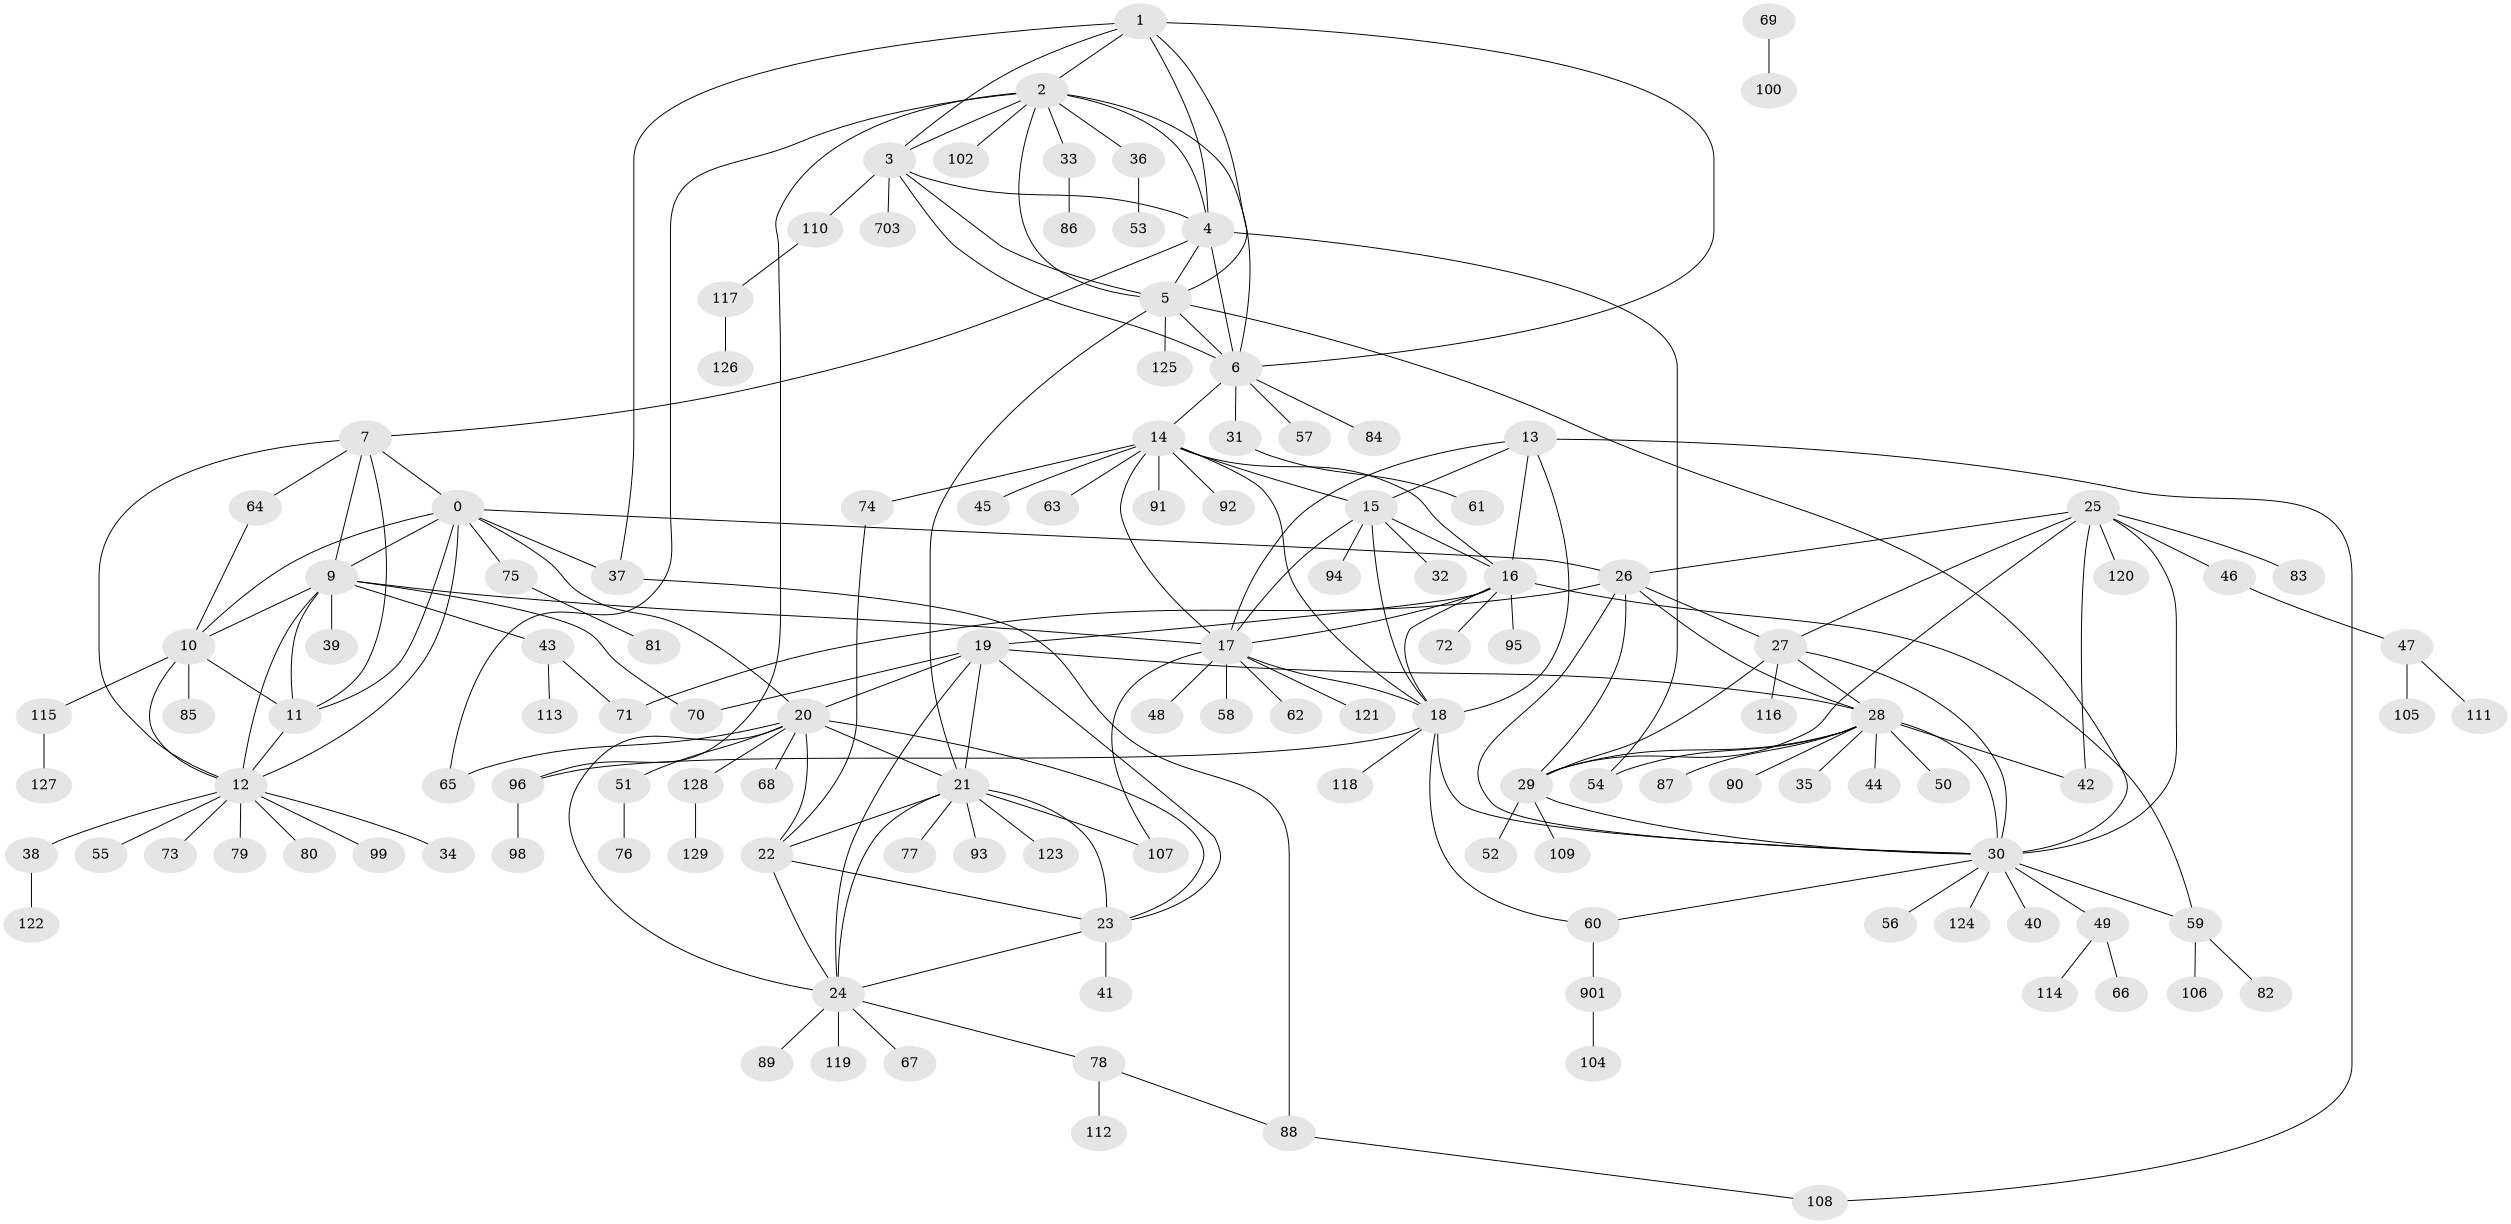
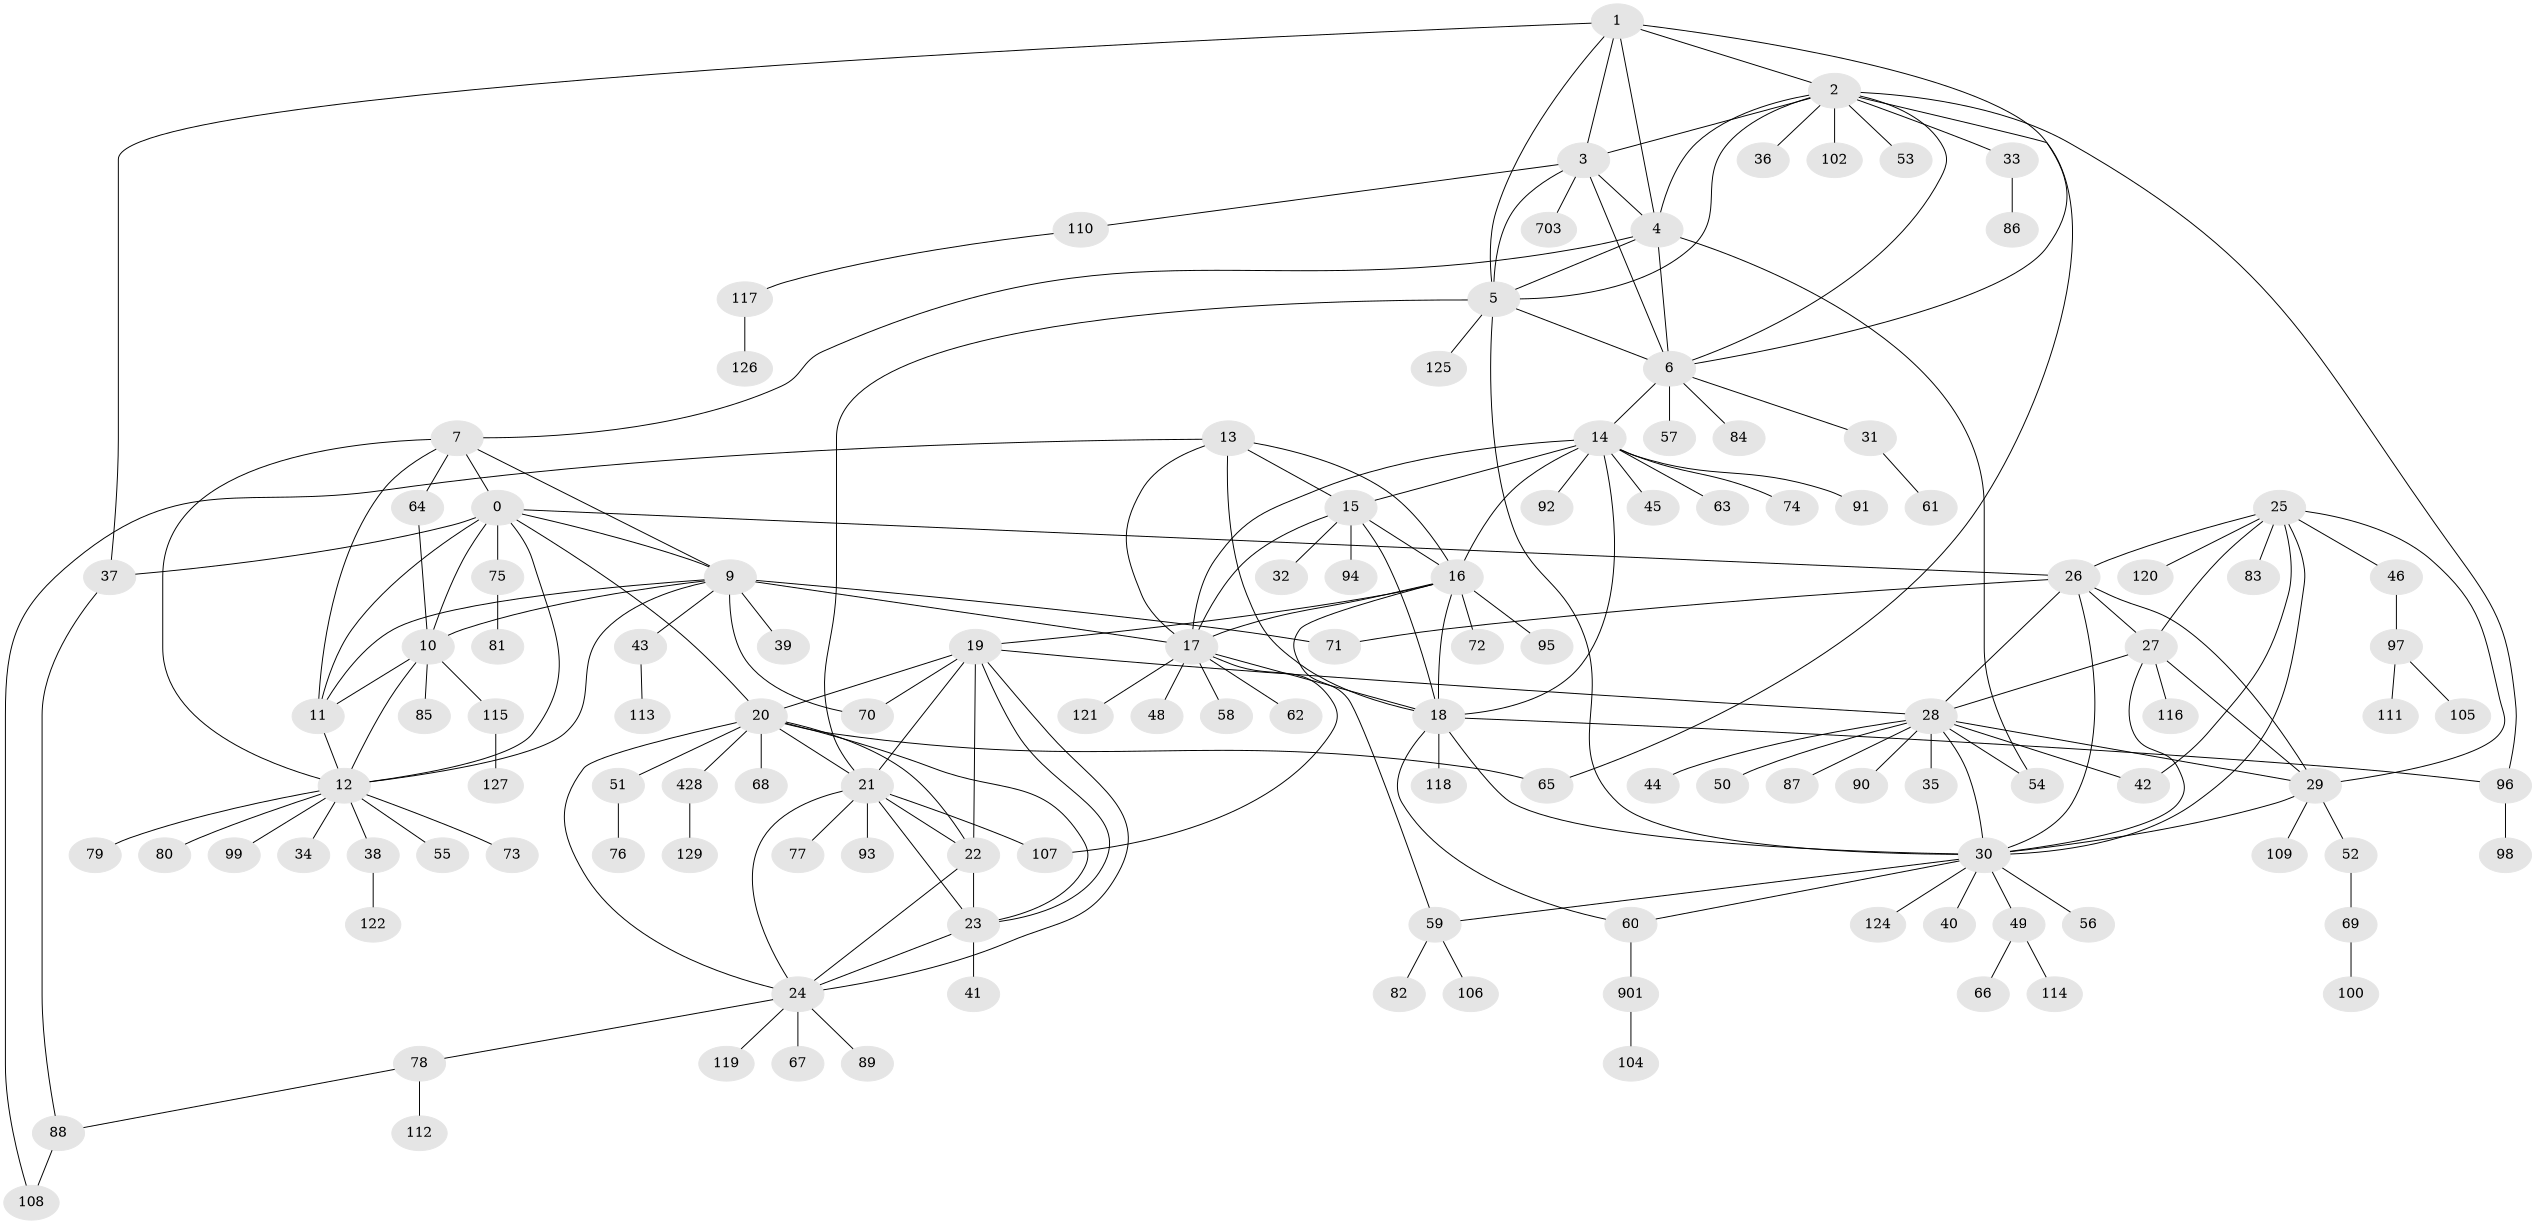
edge "36" -- "53": now "2" -- "53"
node "47": label "47" -> "97"
edge "43" -- "71": now "9" -- "71"
edge "74" -- "22": now "19" -- "22"
node "128": label "128" -> "428"
node "123": removed
edge "52" -- "69": added
